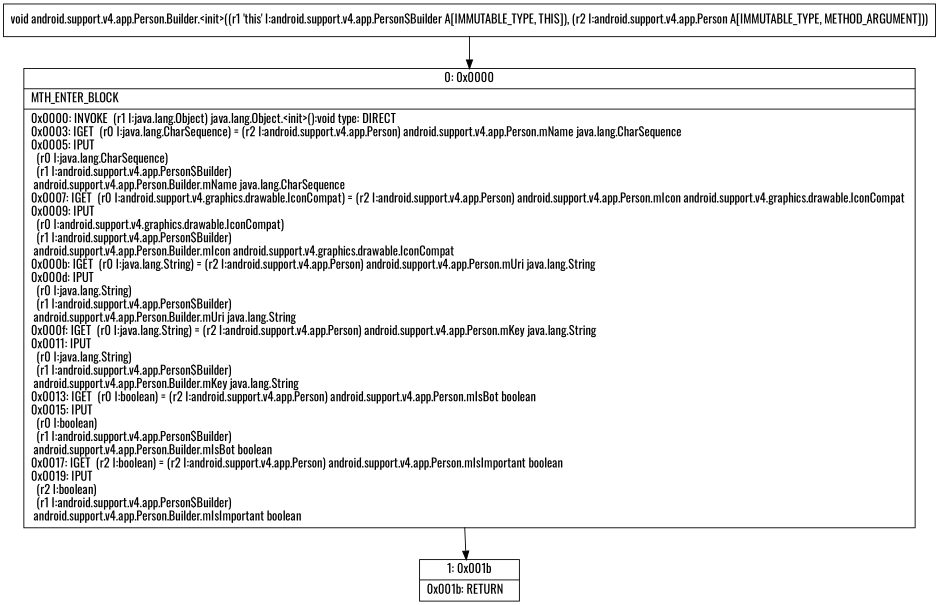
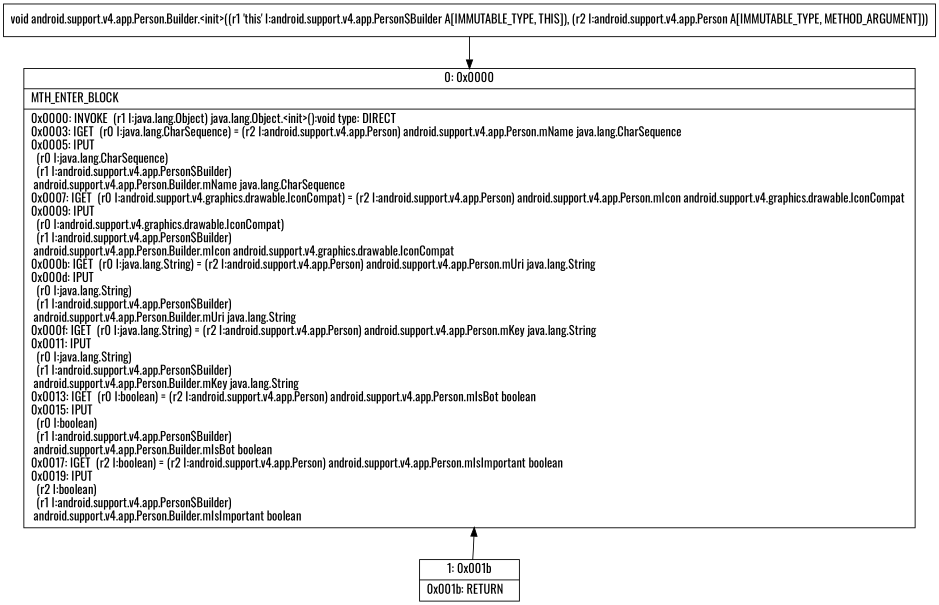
edge "0: 0x0000" -> "1: 0x001b": reversed
